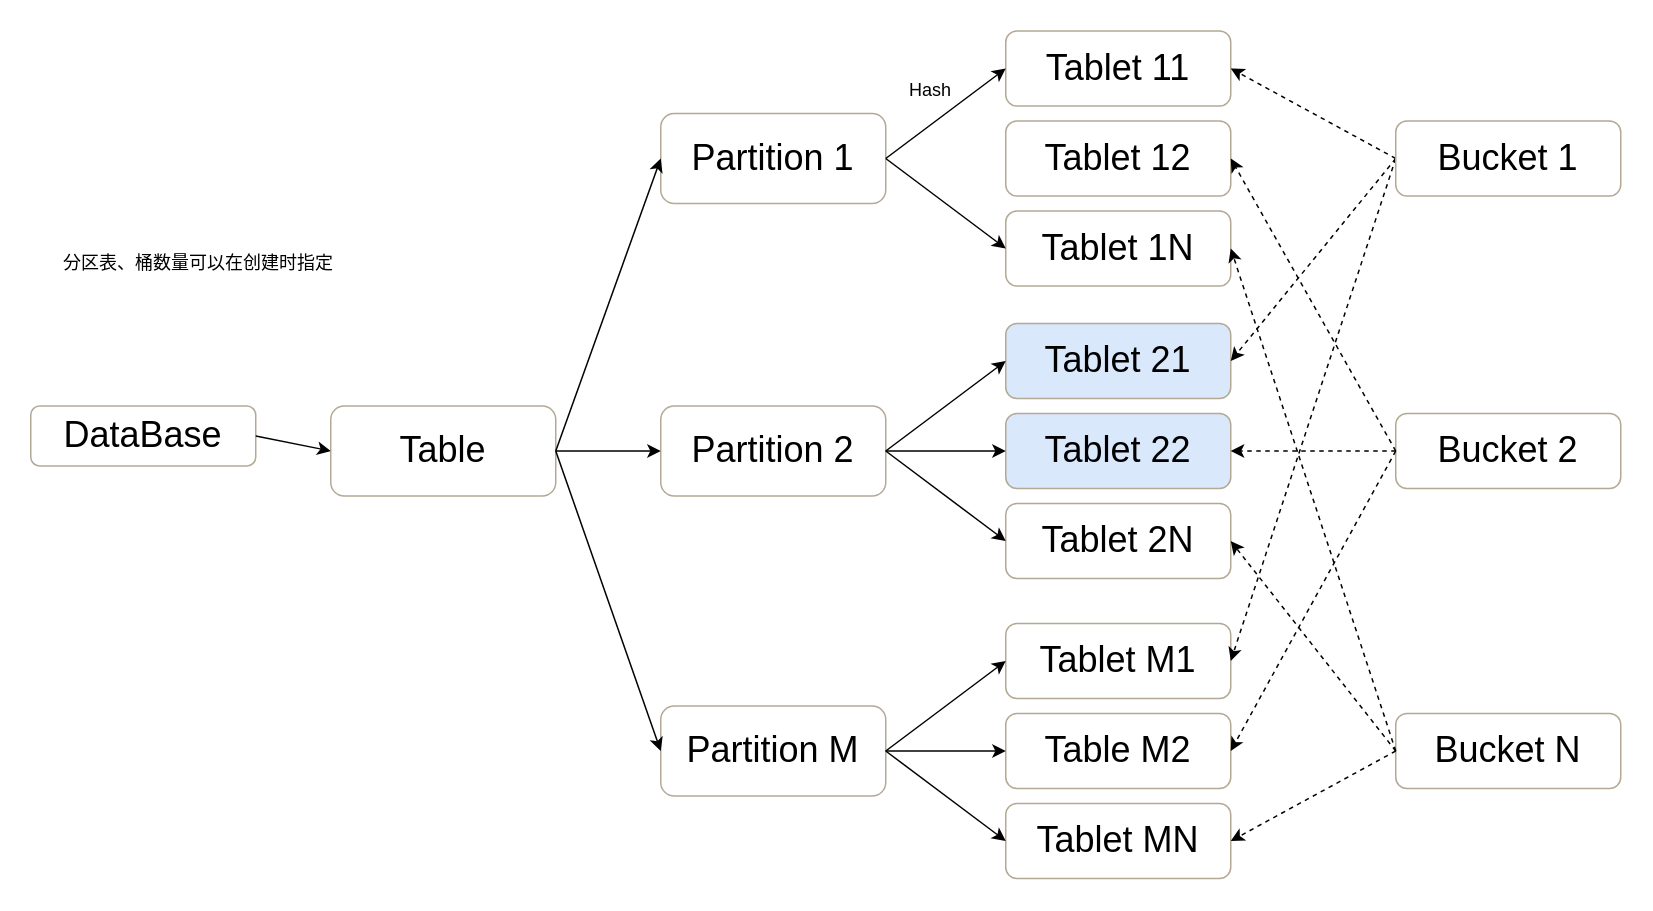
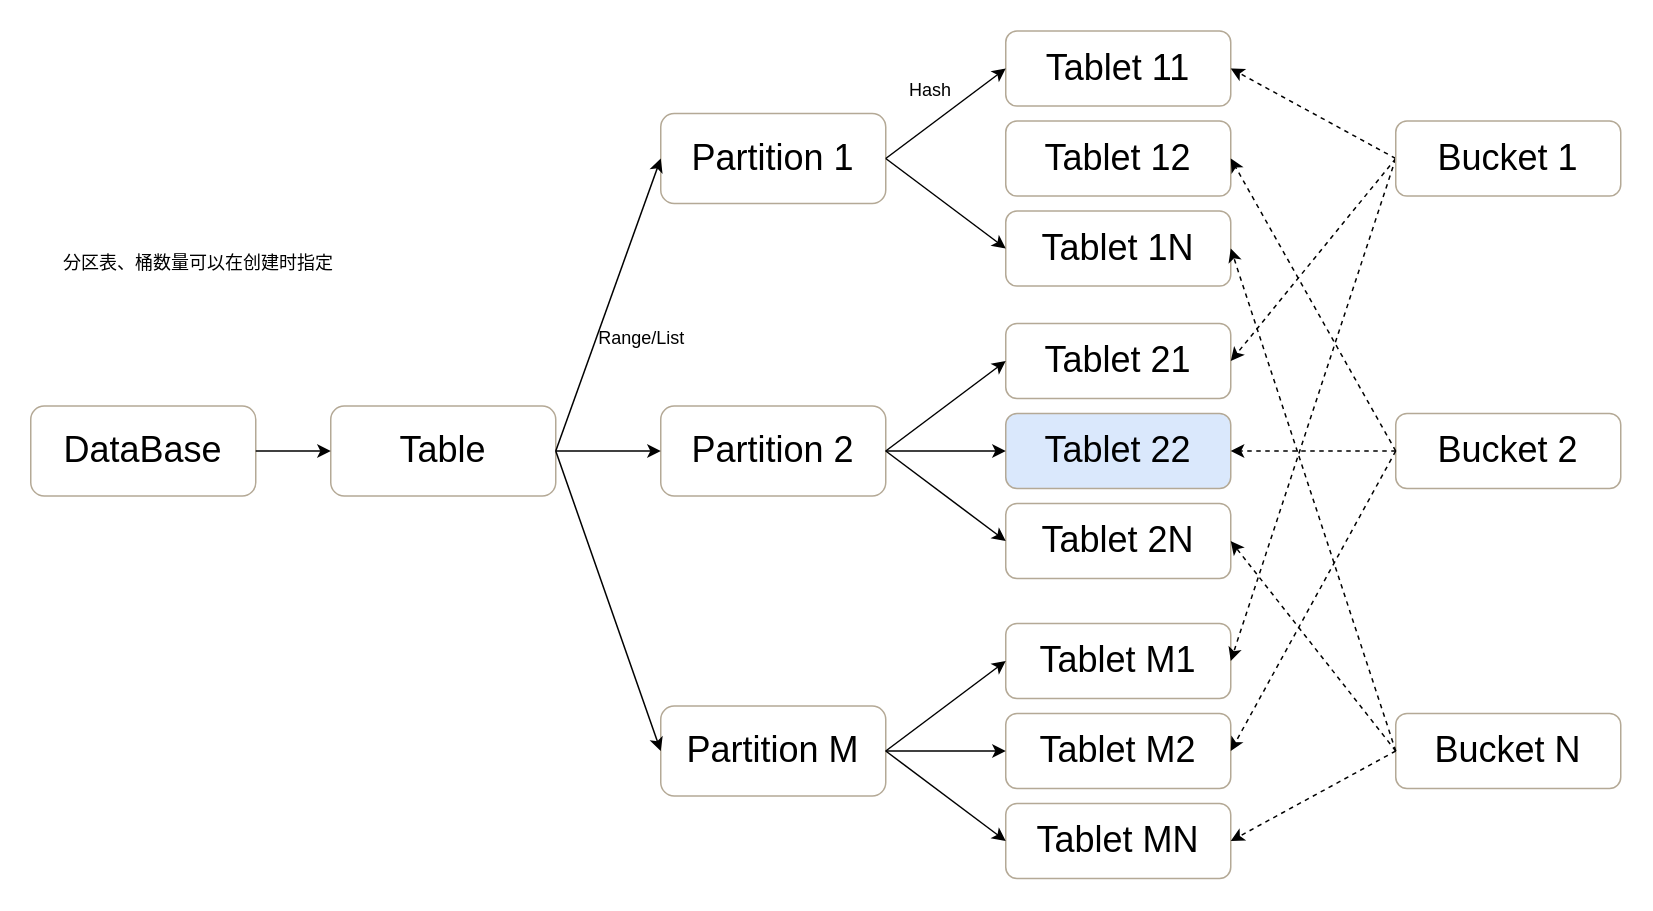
node "Range/List": added
node "Tablet 21": fillcolor #dae8fc -> #ffffff
node "DataBase": size 225x60 -> 225x90
node "Table M2": label "Table M2" -> "Tablet M2"
